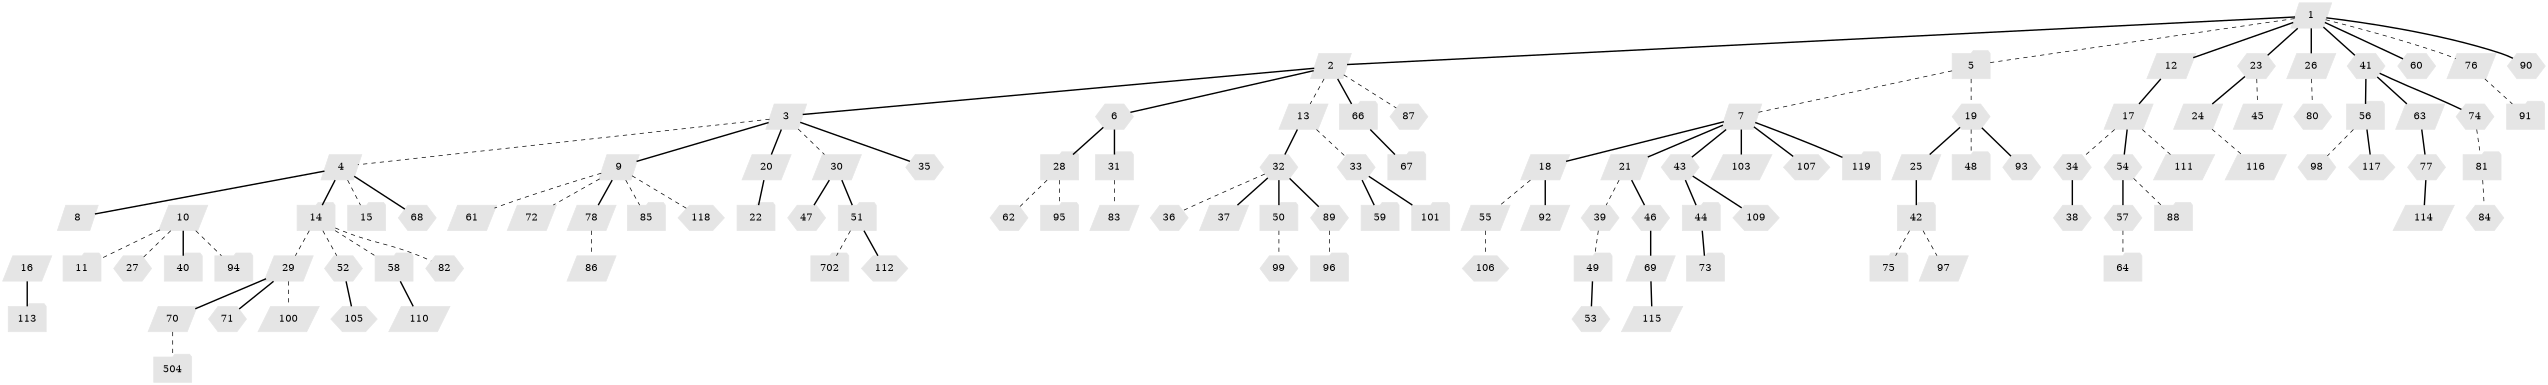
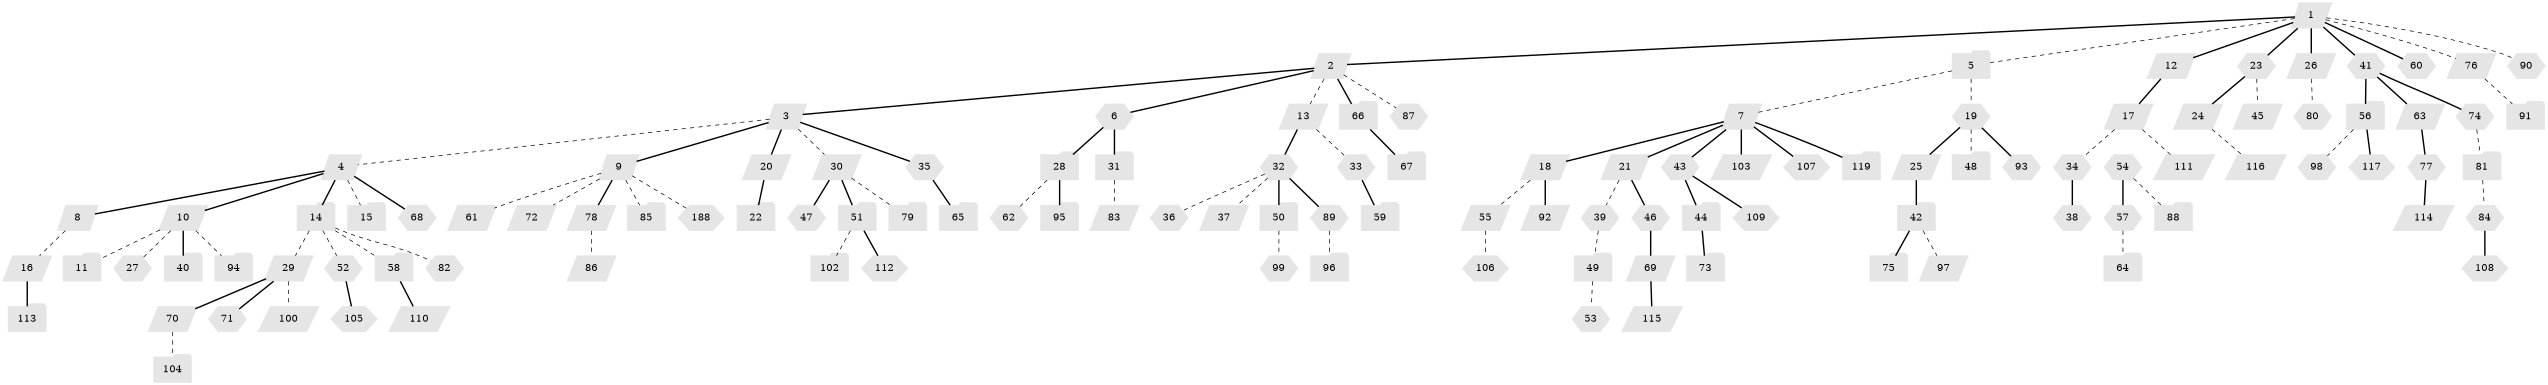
edge "1" -- "90": style bold -> dashed
edge "17" -- "54": removed
edge "4" -- "10": added
edge "32" -- "37": style bold -> dashed
edge "28" -- "95": style dashed -> bold
node "118": label "118" -> "188"
node "79": added
node "65": added
node "101": removed
edge "8" -- "16": added
edge "42" -- "75": style dashed -> bold
node "702": label "702" -> "102"
node "108": added
edge "49" -- "53": style bold -> dashed
node "504": label "504" -> "104"
